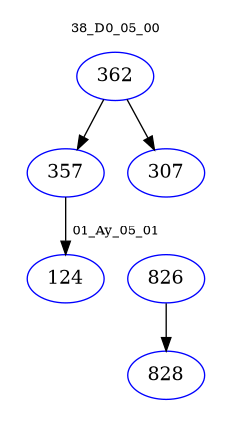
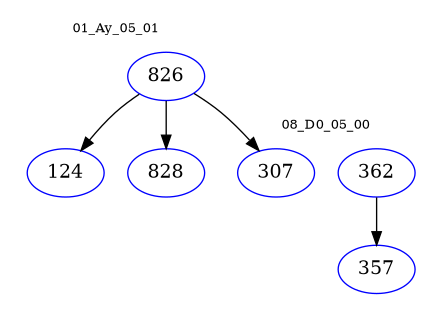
cluster "38_D0_05_00": label "38_D0_05_00" -> "08_D0_05_00"
edge "362" -> "307": now "826" -> "307"
edge "357" -> "124": now "826" -> "124"
